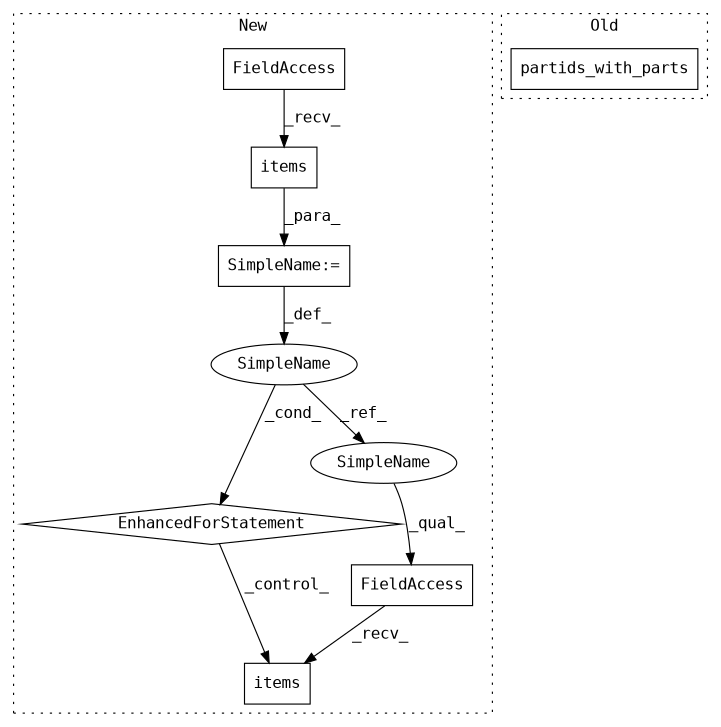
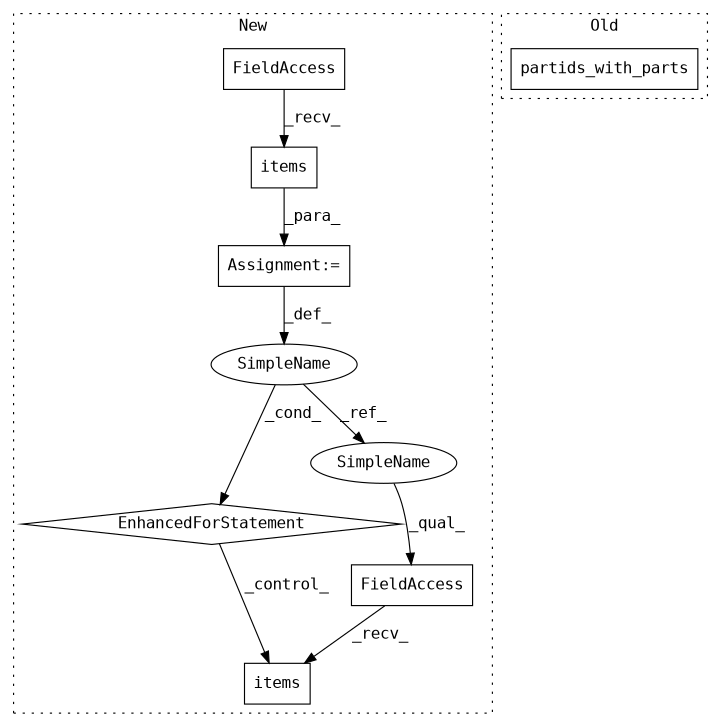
node "SimpleName:=": label "SimpleName:=" -> "Assignment:="
